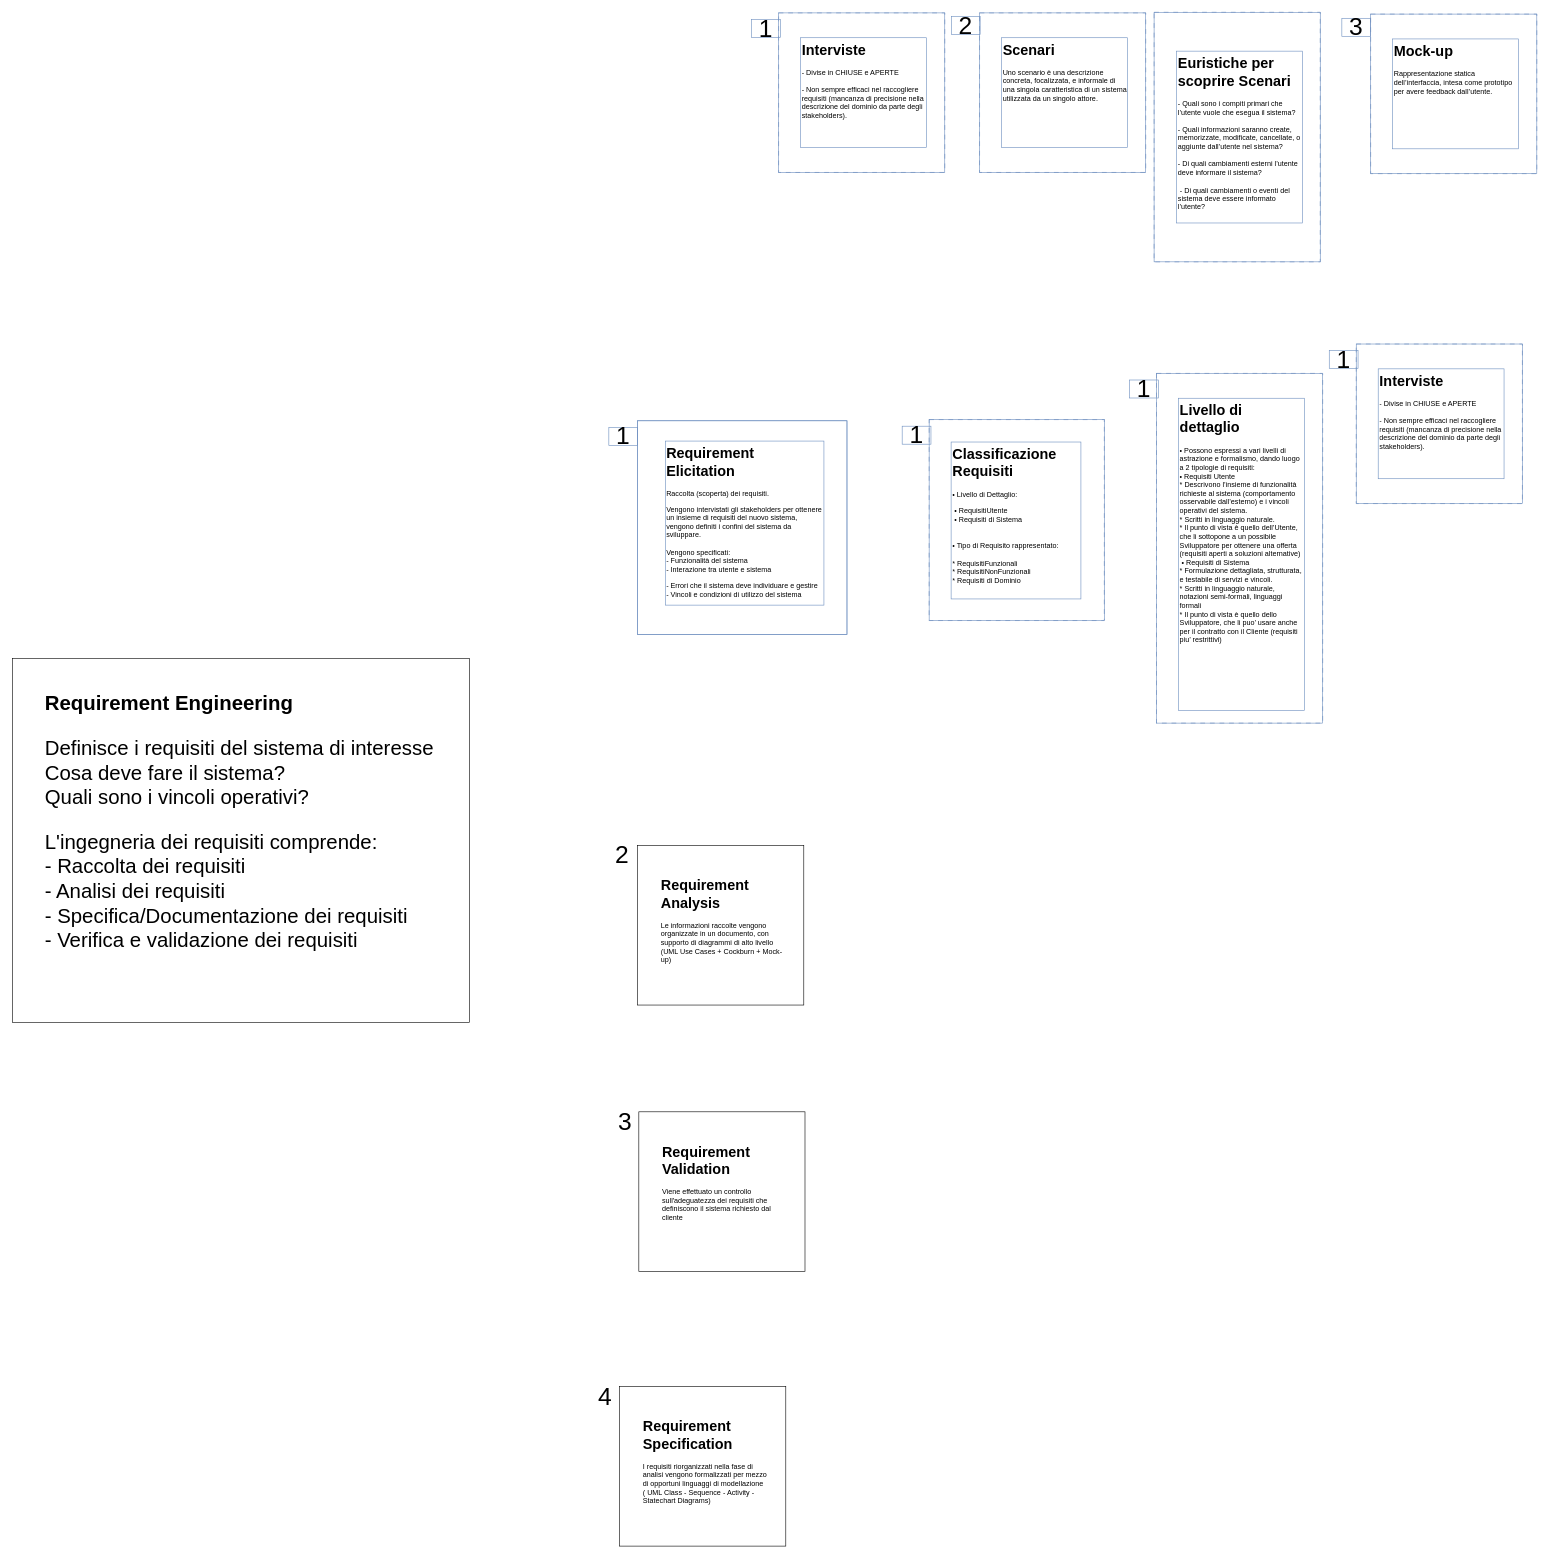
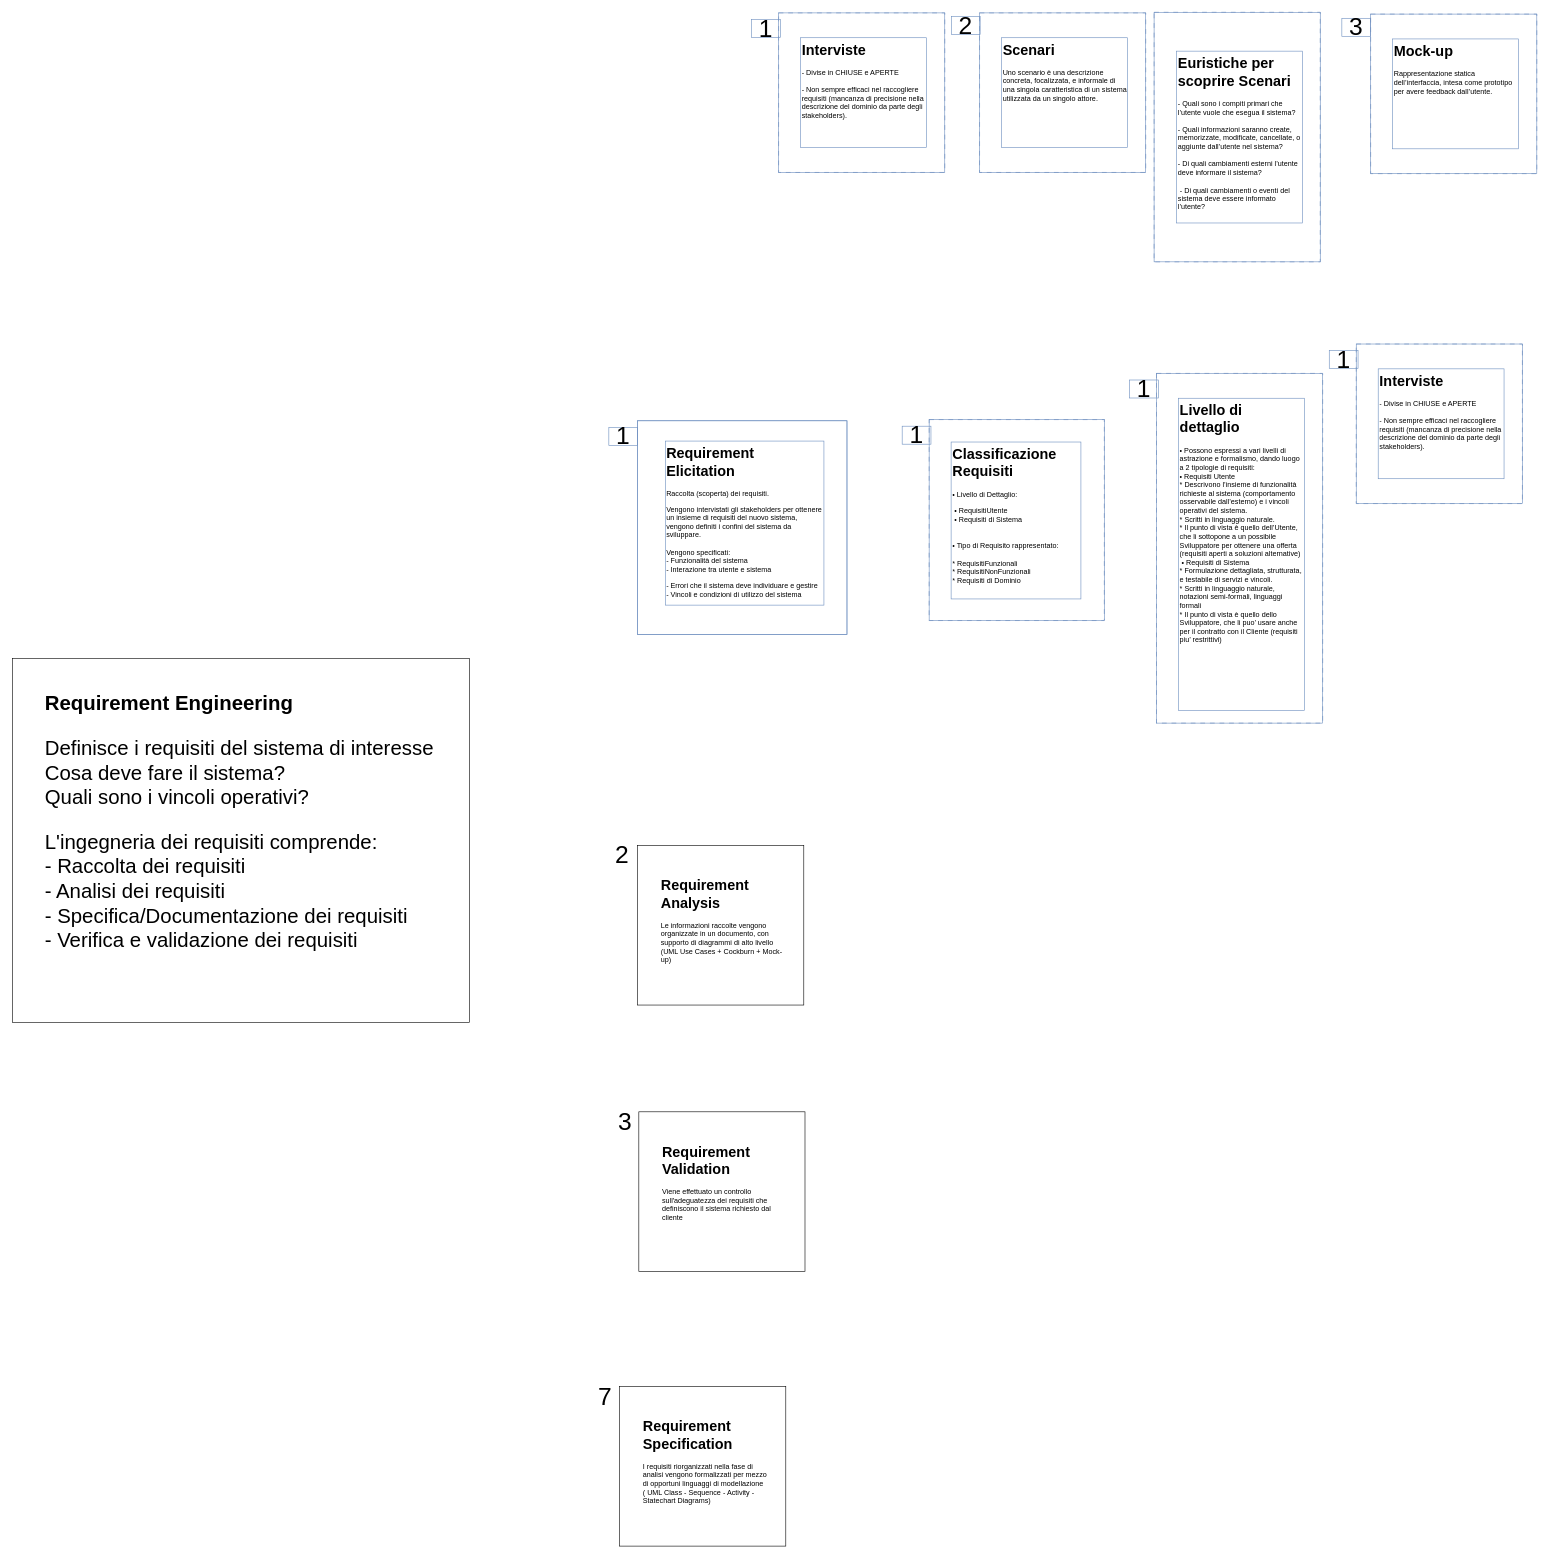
node "4": label "4" -> "7"
